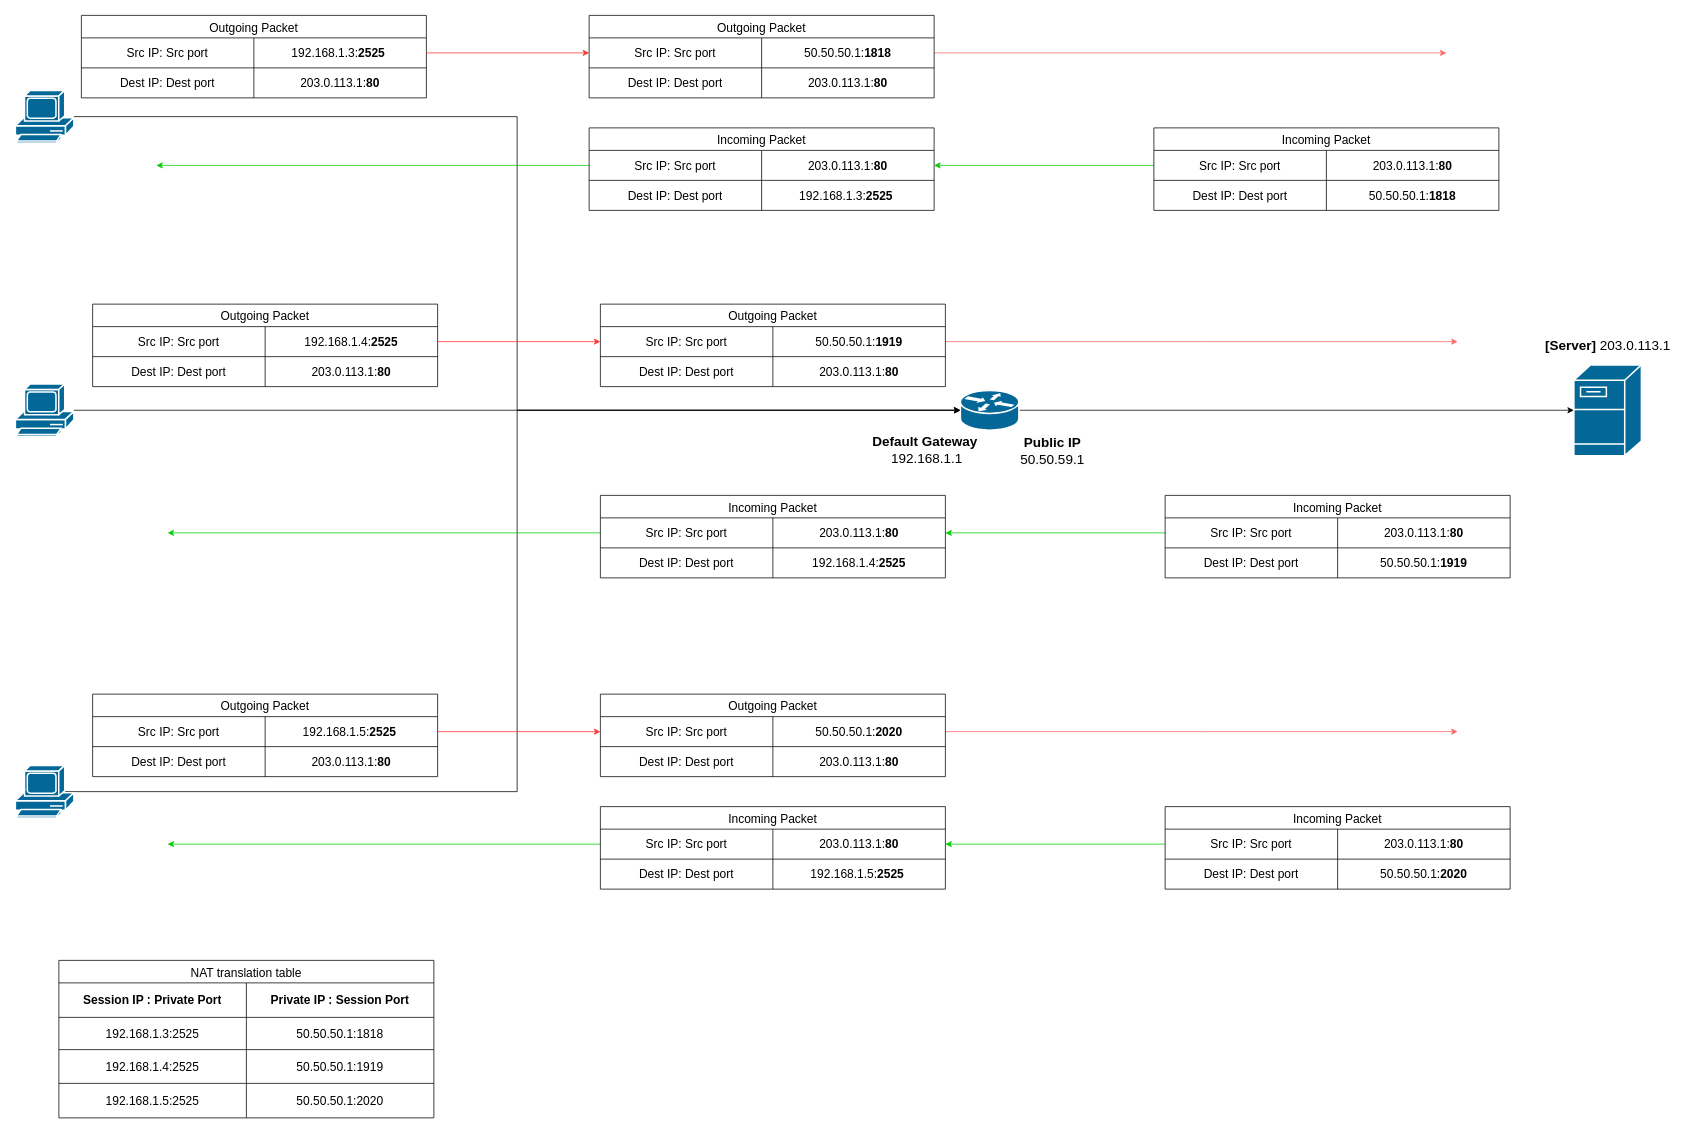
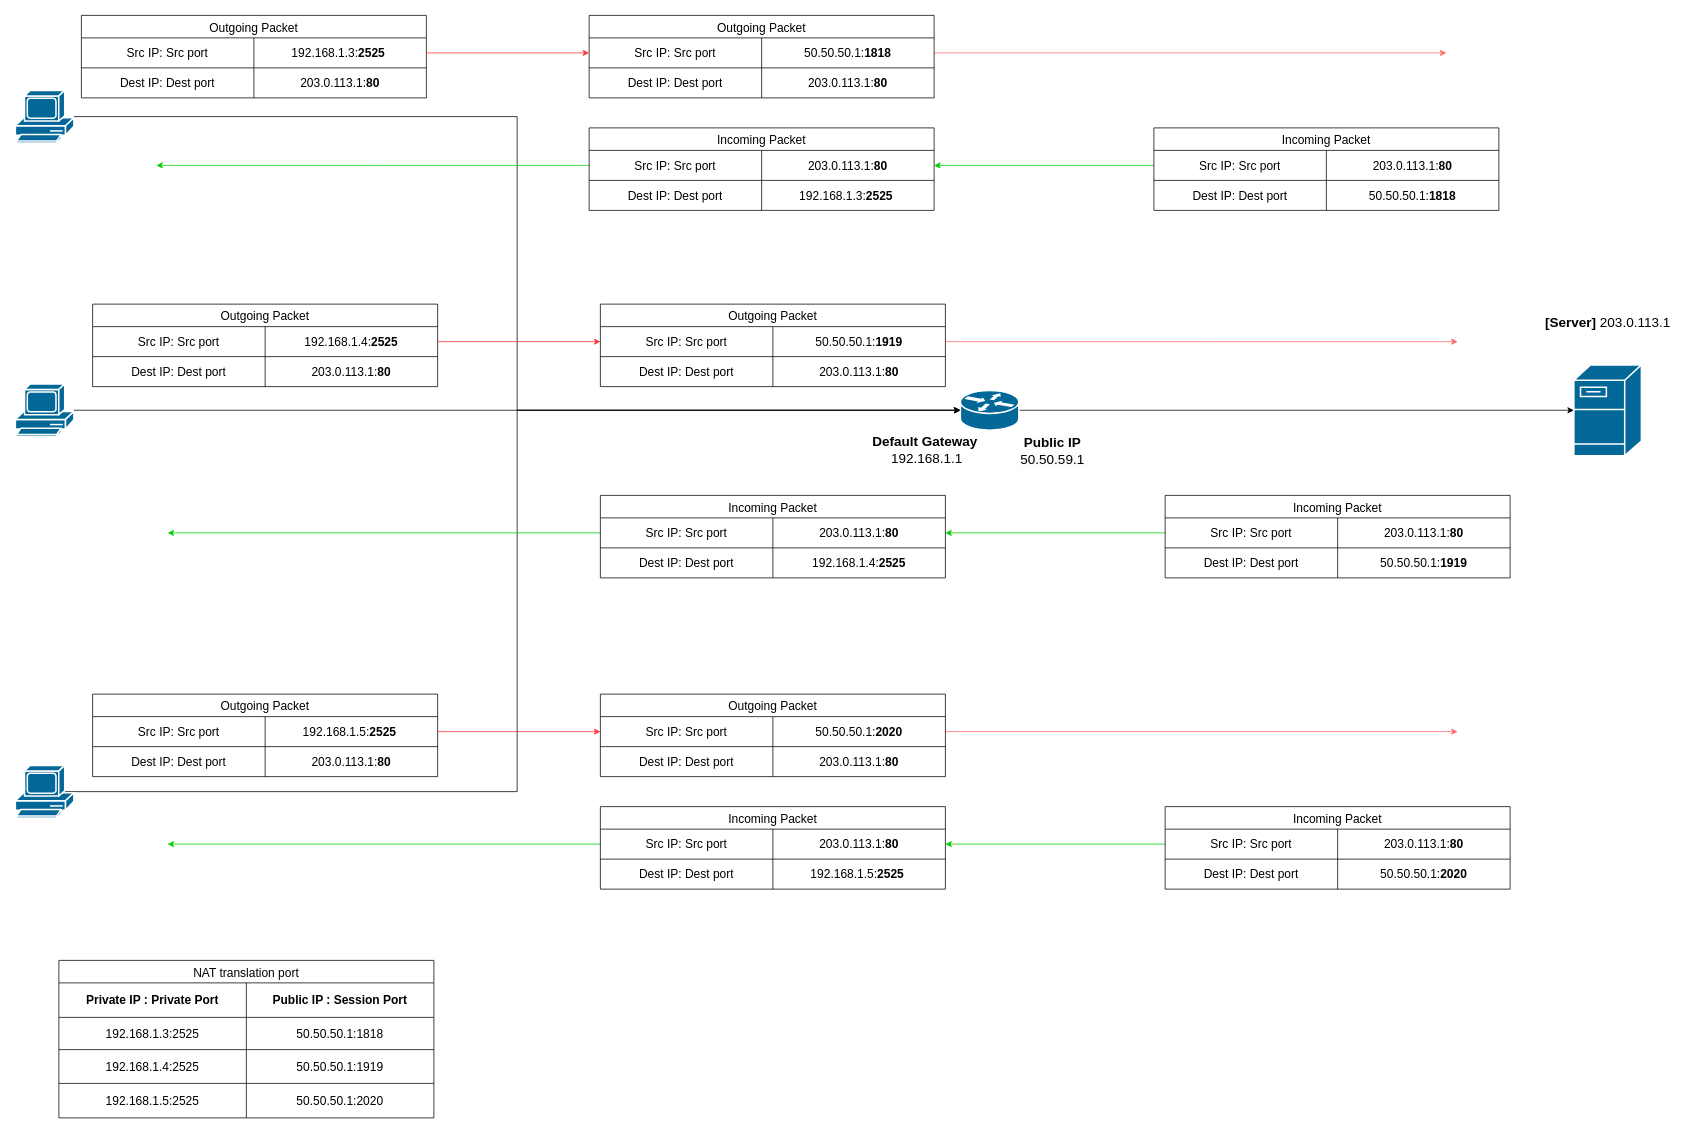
node "[Server] 203.0.113.1": moved (1608, 345) -> (1608, 323)
node "NAT translation table": label "NAT translation table" -> "NAT translation port"
node "Session IP : Private Port": label "Session IP : Private Port" -> "Private IP : Private Port"
node "Private IP : Session Port": label "Private IP : Session Port" -> "Public IP : Session Port"
